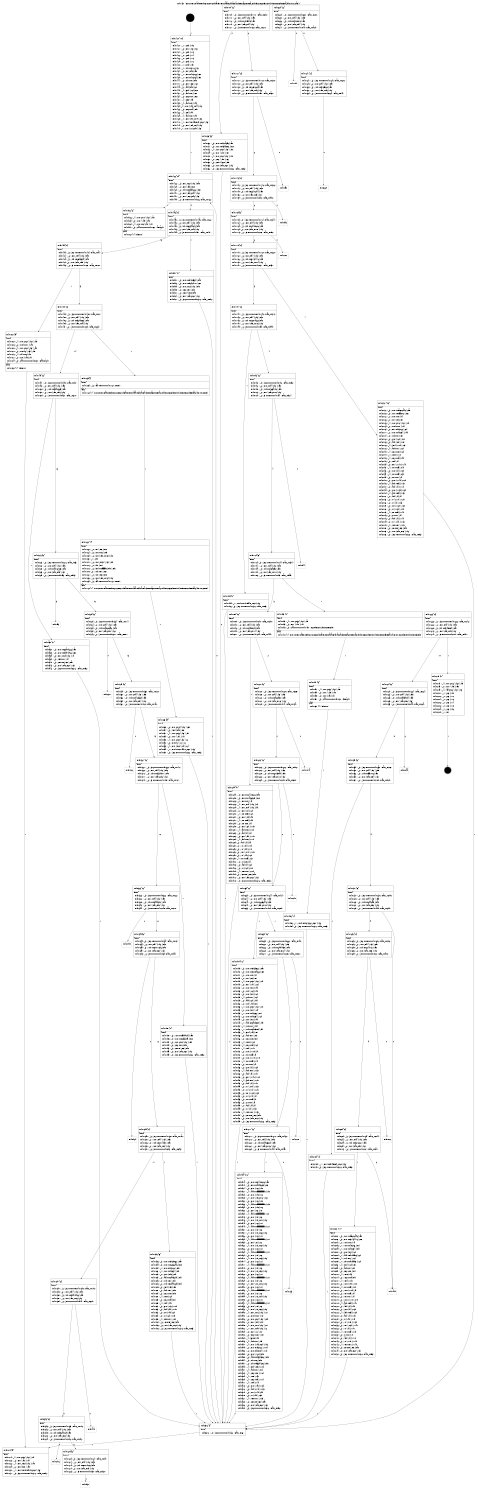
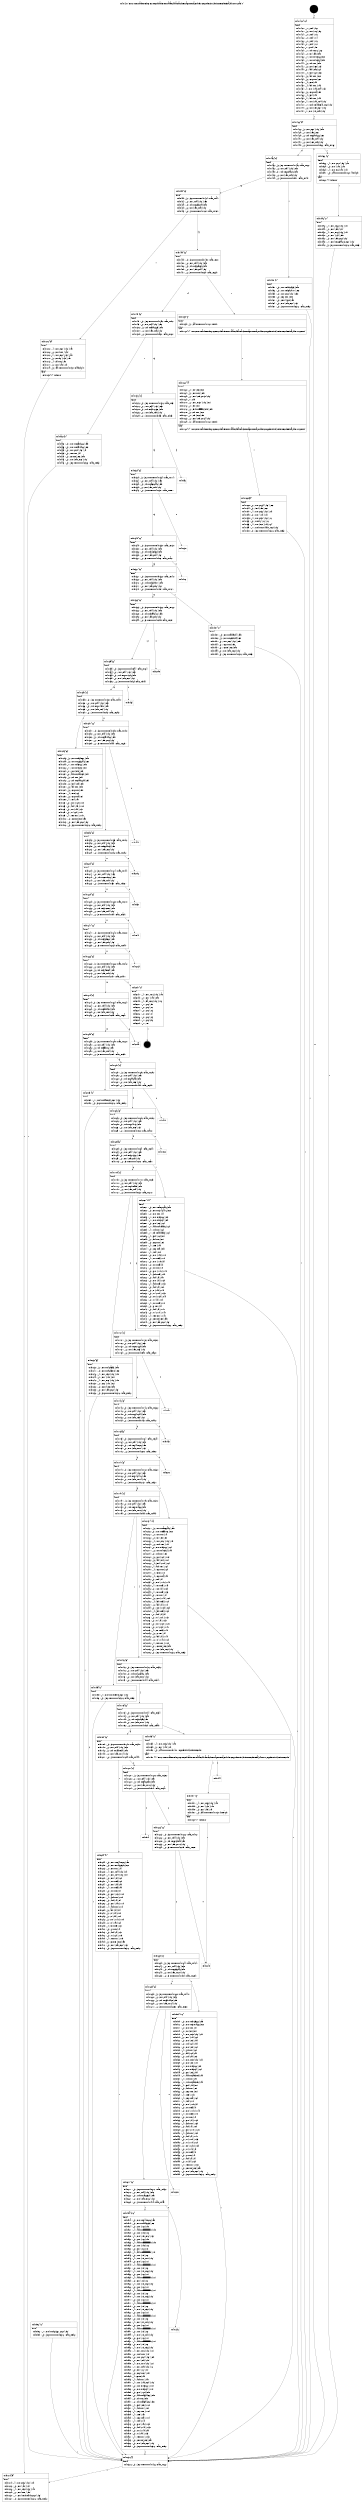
node "0x401b96 [27]": added
edge "0x4017b3 [28]" -> "0x401f44": now "0x401dcb [12]" -> "0x401f44"
edge "0x401dd7 [15]" -> "0x401de6 [12]": now "0x401dd7 [15]" -> "0x40224e"
edge "0x40160f [28]" -> "0x40162b [28]": added, label "11"
edge "0x401647 [28]" -> "0x401663 [28]": added, label "11"
edge "0x4016ef [28]" -> "0x401adb": now "0x4016ef [28]" -> "0x40170b [28]"
